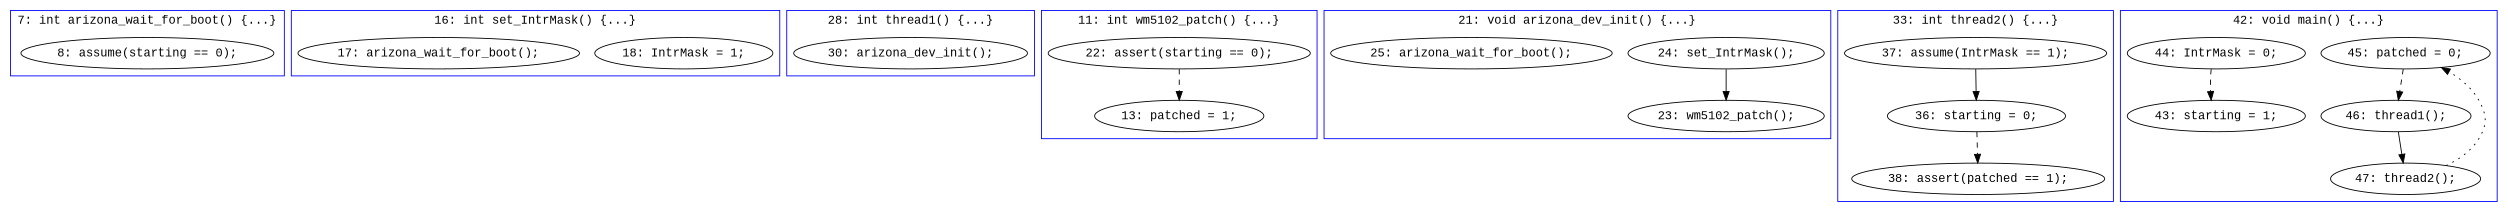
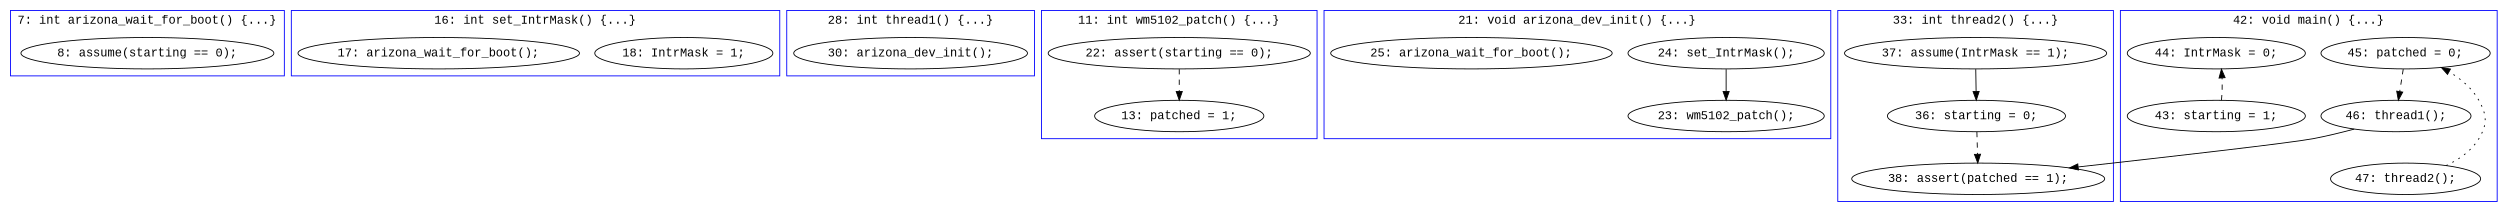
edge "44: IntrMask = 0;" -> "43: starting = 1;": reversed
edge "46: thread1();" -> "47: thread2();": now "46: thread1();" -> "38: assert(patched == 1);"
